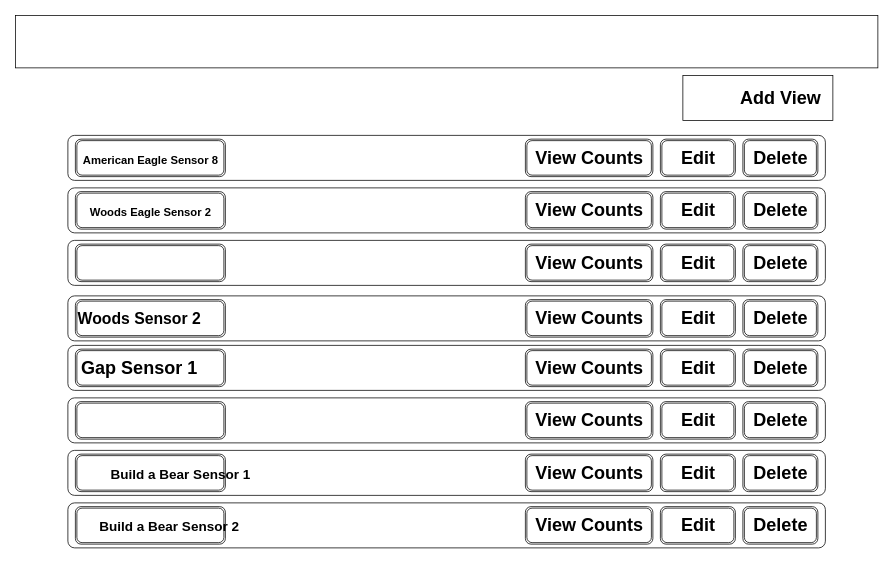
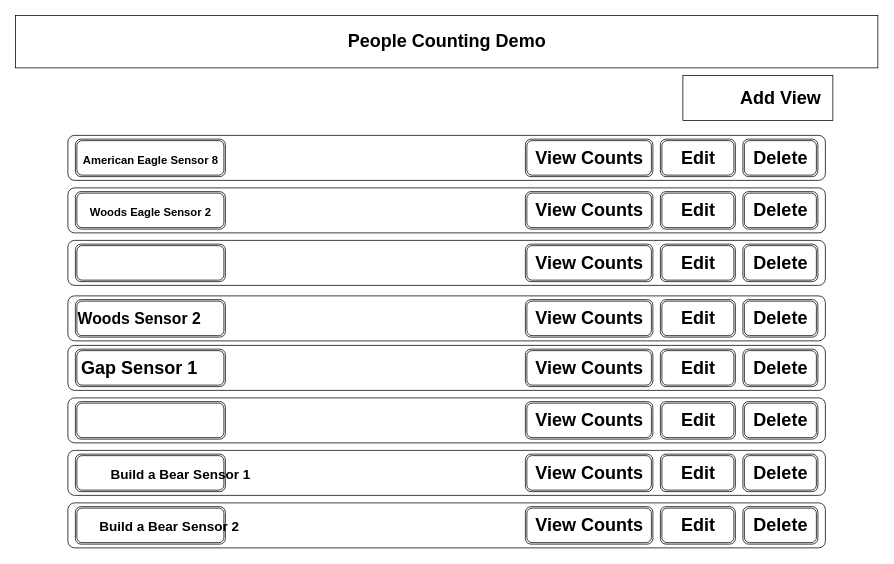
node "People Counting Demo": added
